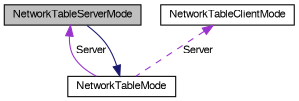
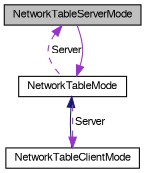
edge "NetworkTableServerMode" -> "NetworkTableMode": color midnightblue -> darkorchid3
edge "NetworkTableMode" -> "NetworkTableServerMode": style solid -> dashed
edge "NetworkTableClientMode" -> "NetworkTableMode": added
